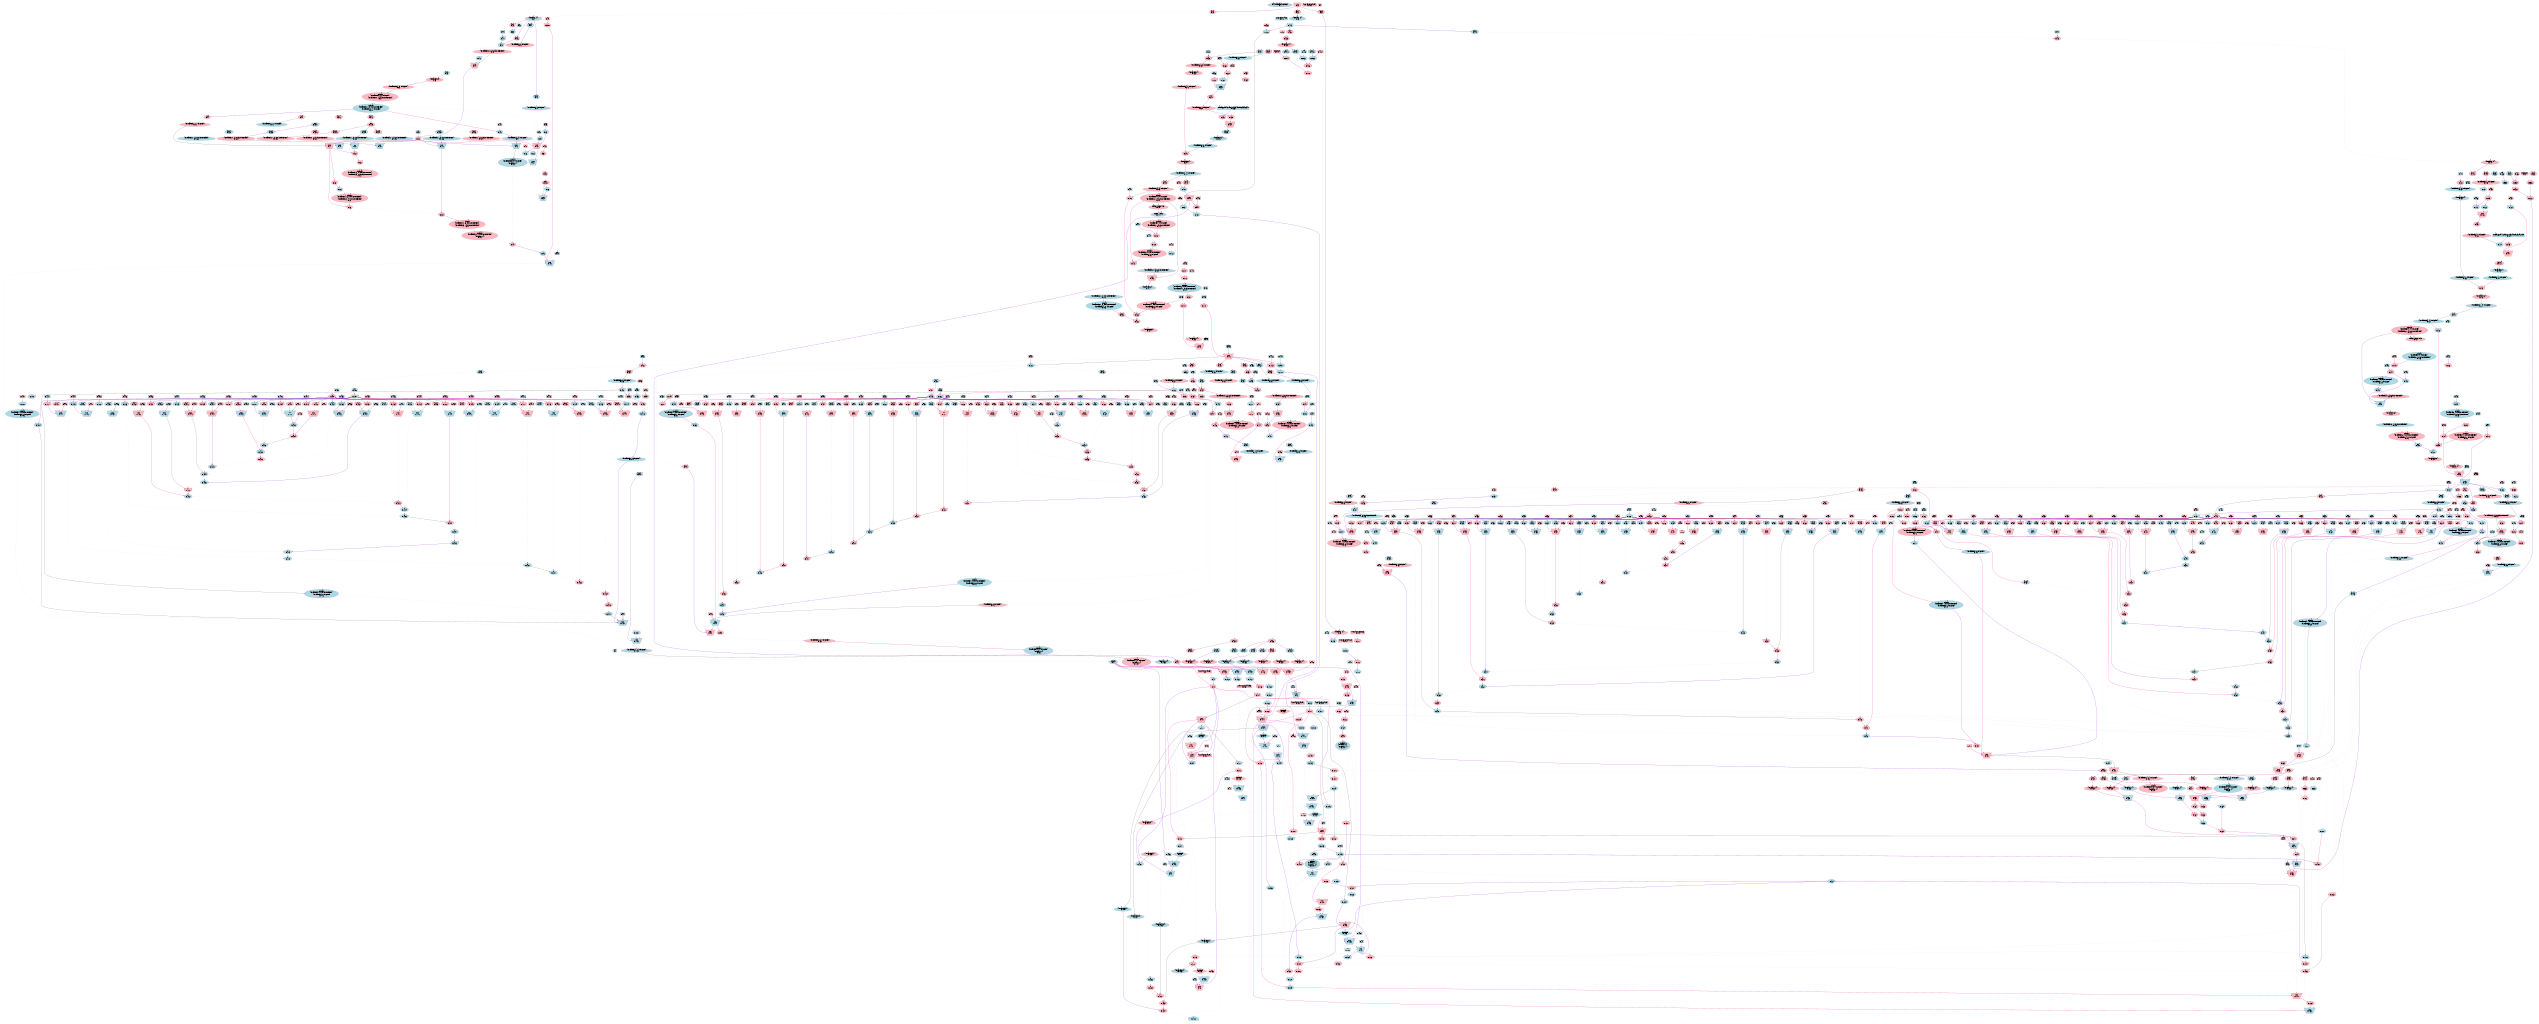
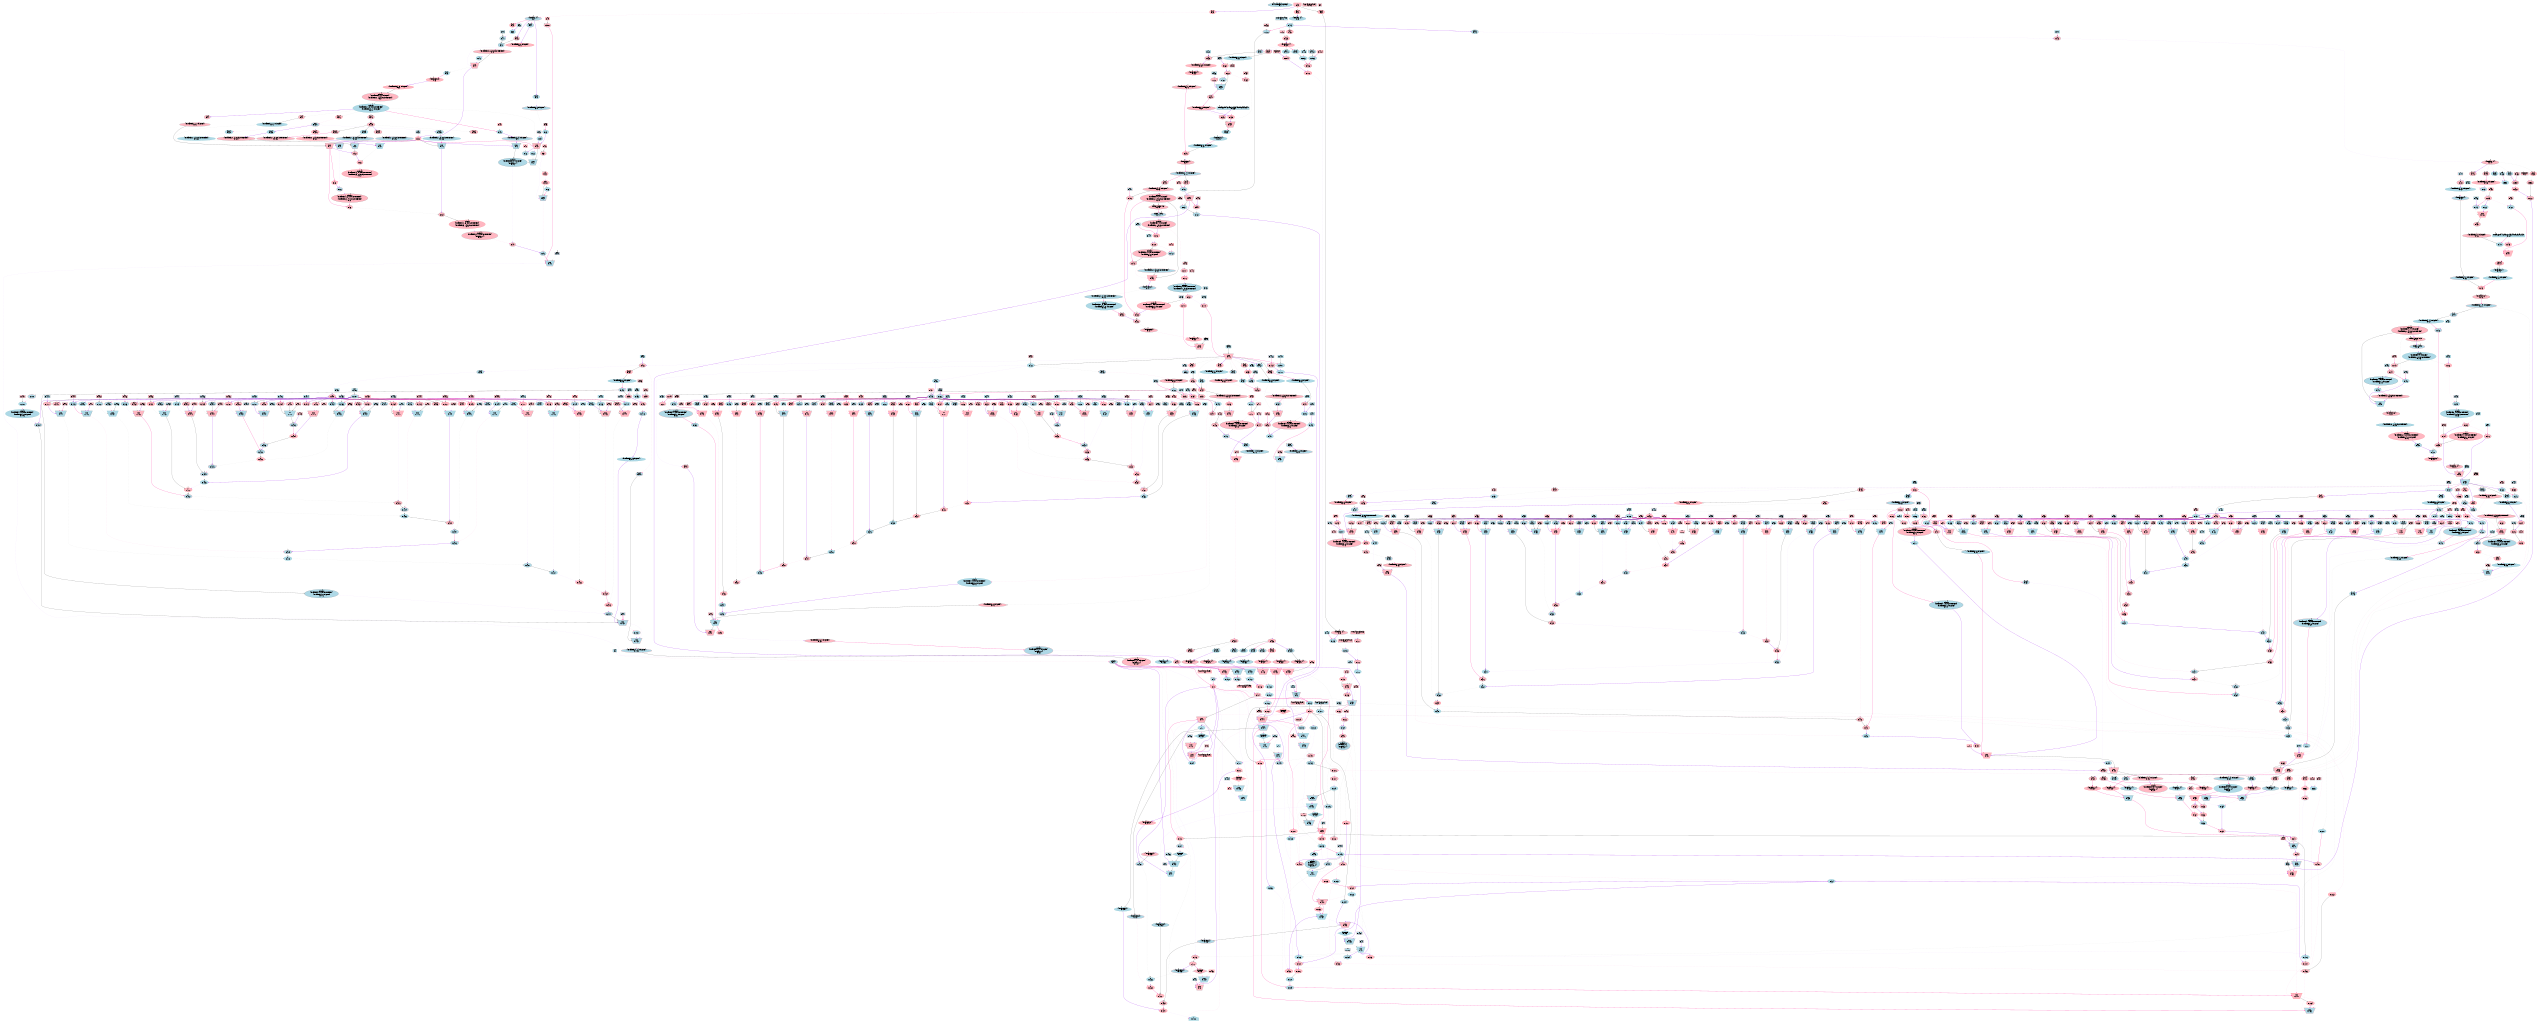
node "<{HWOffsetFix:27, -23, TWOSCOMPLEMENT}> ID: 1294": removed
node "One-Hot -> binary ID: 185": added
node "0x0 ID: 527": removed
